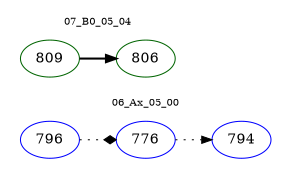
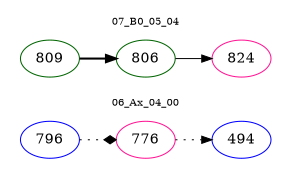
node "824": added
cluster "06_Ax_05_00": label "06_Ax_05_00" -> "06_Ax_04_00"
node "776": color blue -> deeppink
node "794": label "794" -> "494"
